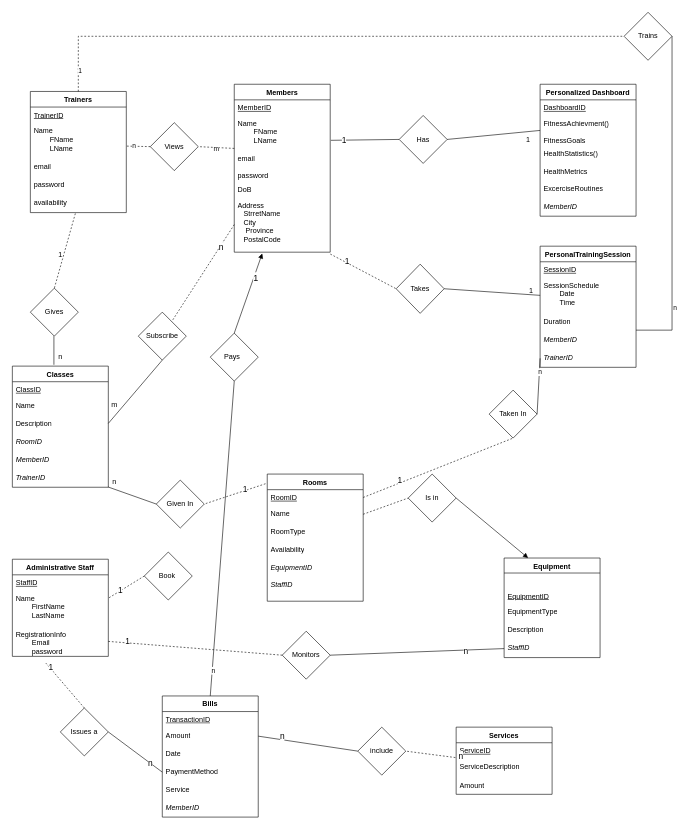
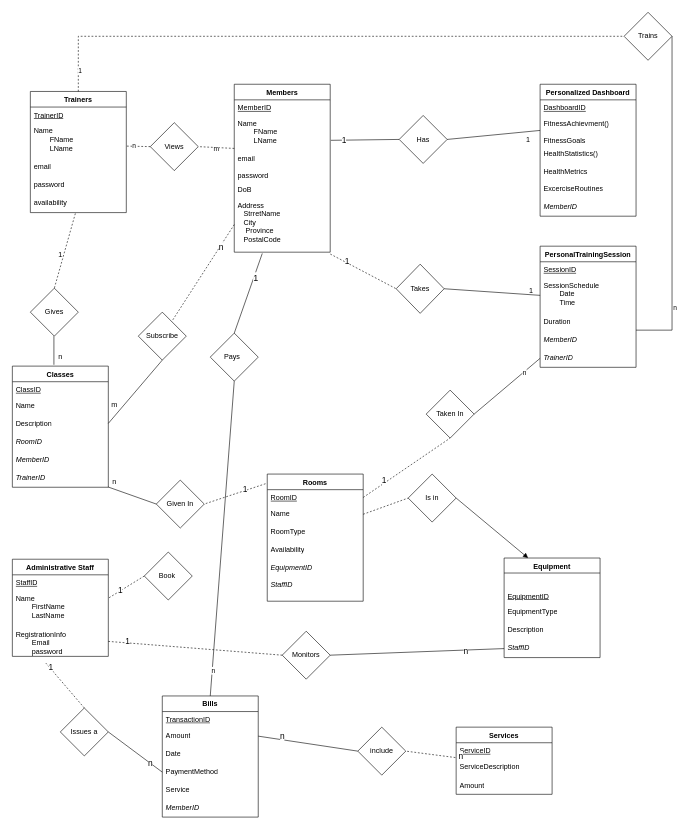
edge "Pays" -> "Address StrretName City Province PostalCode": arrowhead block -> none
node "Taken In": moved (513, 414) -> (450, 414)
